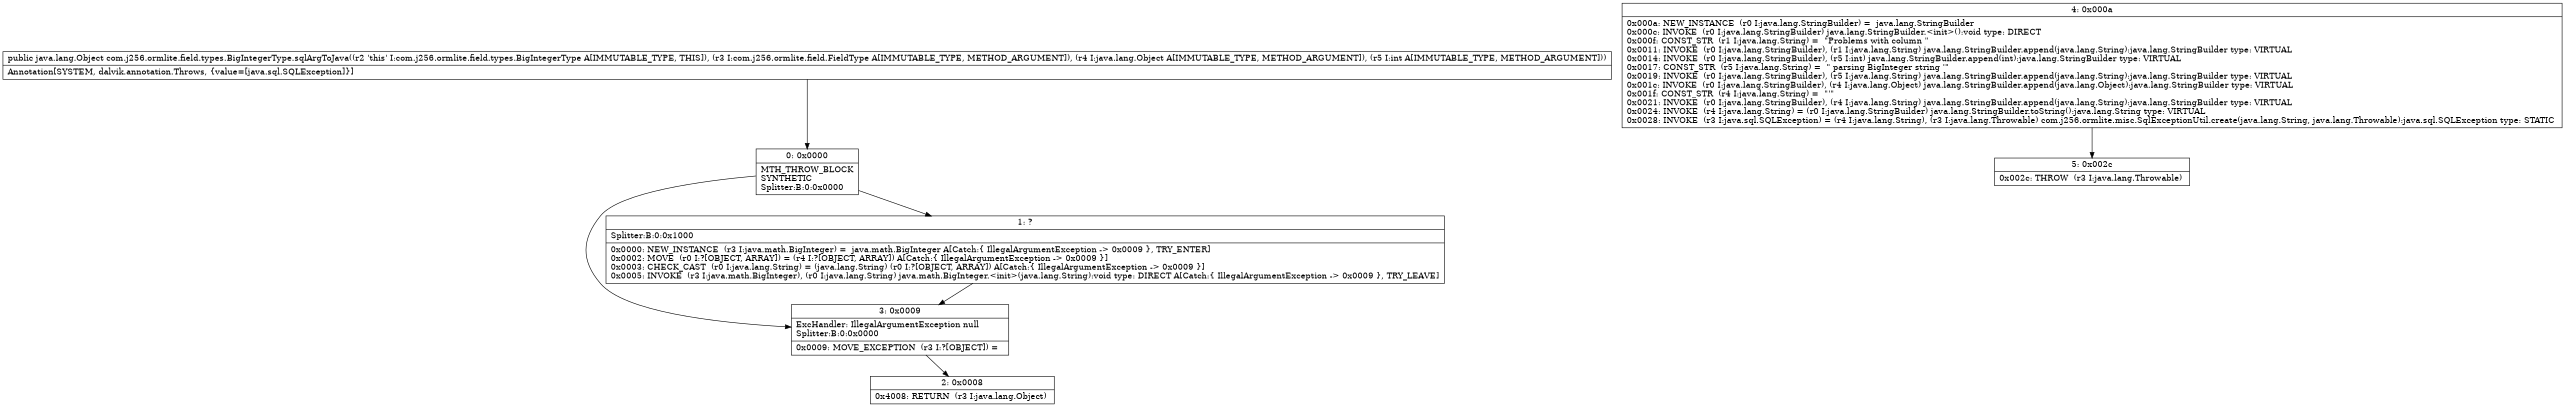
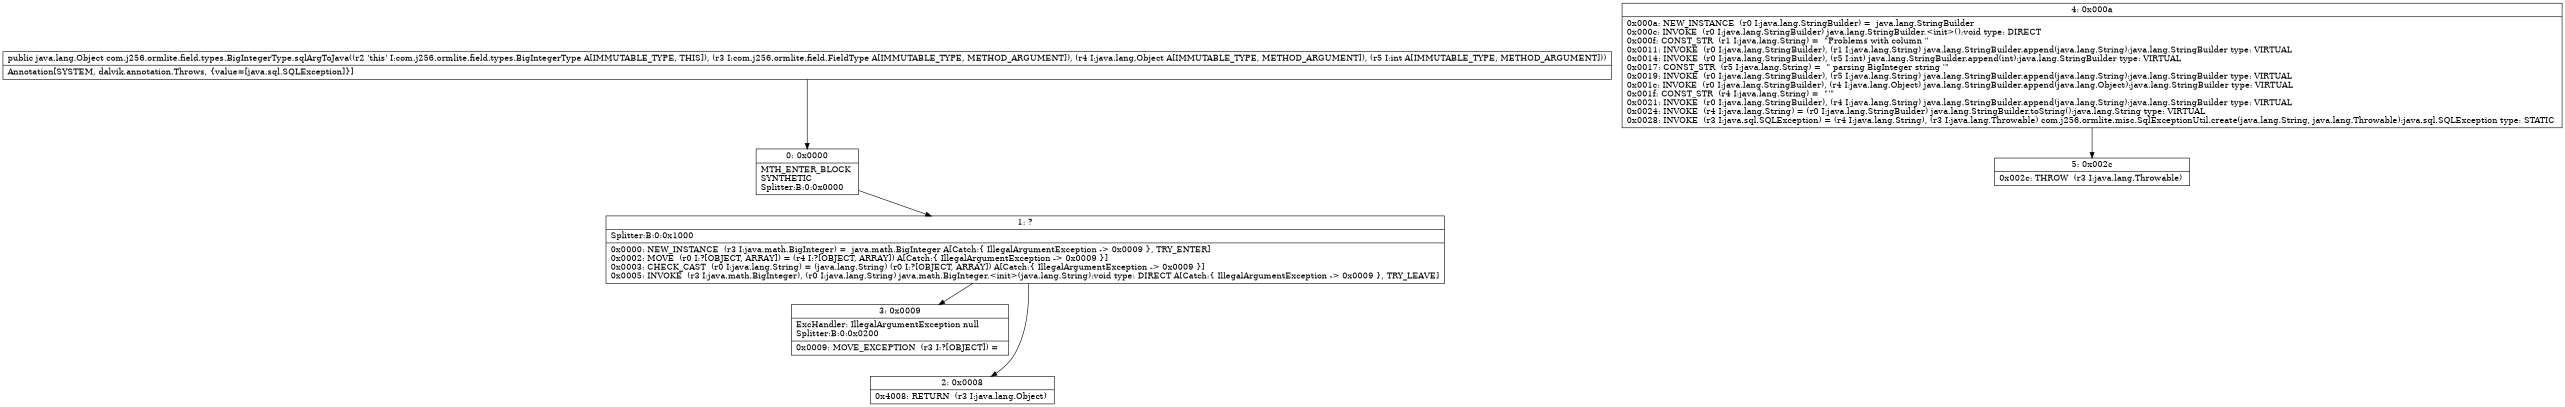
node "0: 0x0000": text "MTH_THROW_BLOCK" -> "MTH_ENTER_BLOCK"
edge "0: 0x0000" -> "3: 0x0009": removed
node "3: 0x0009": text "Splitter:B:0:0x0000" -> "Splitter:B:0:0x0200"
edge "3: 0x0009" -> "2: 0x0008": now "1: ?" -> "2: 0x0008"
